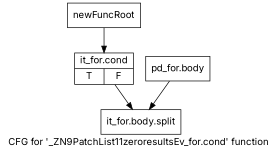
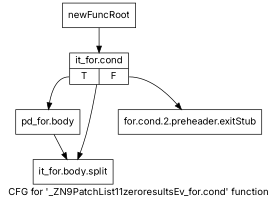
edge "it_for.cond" -> "pd_for.body": added
node "for.cond.2.preheader.exitStub": added
